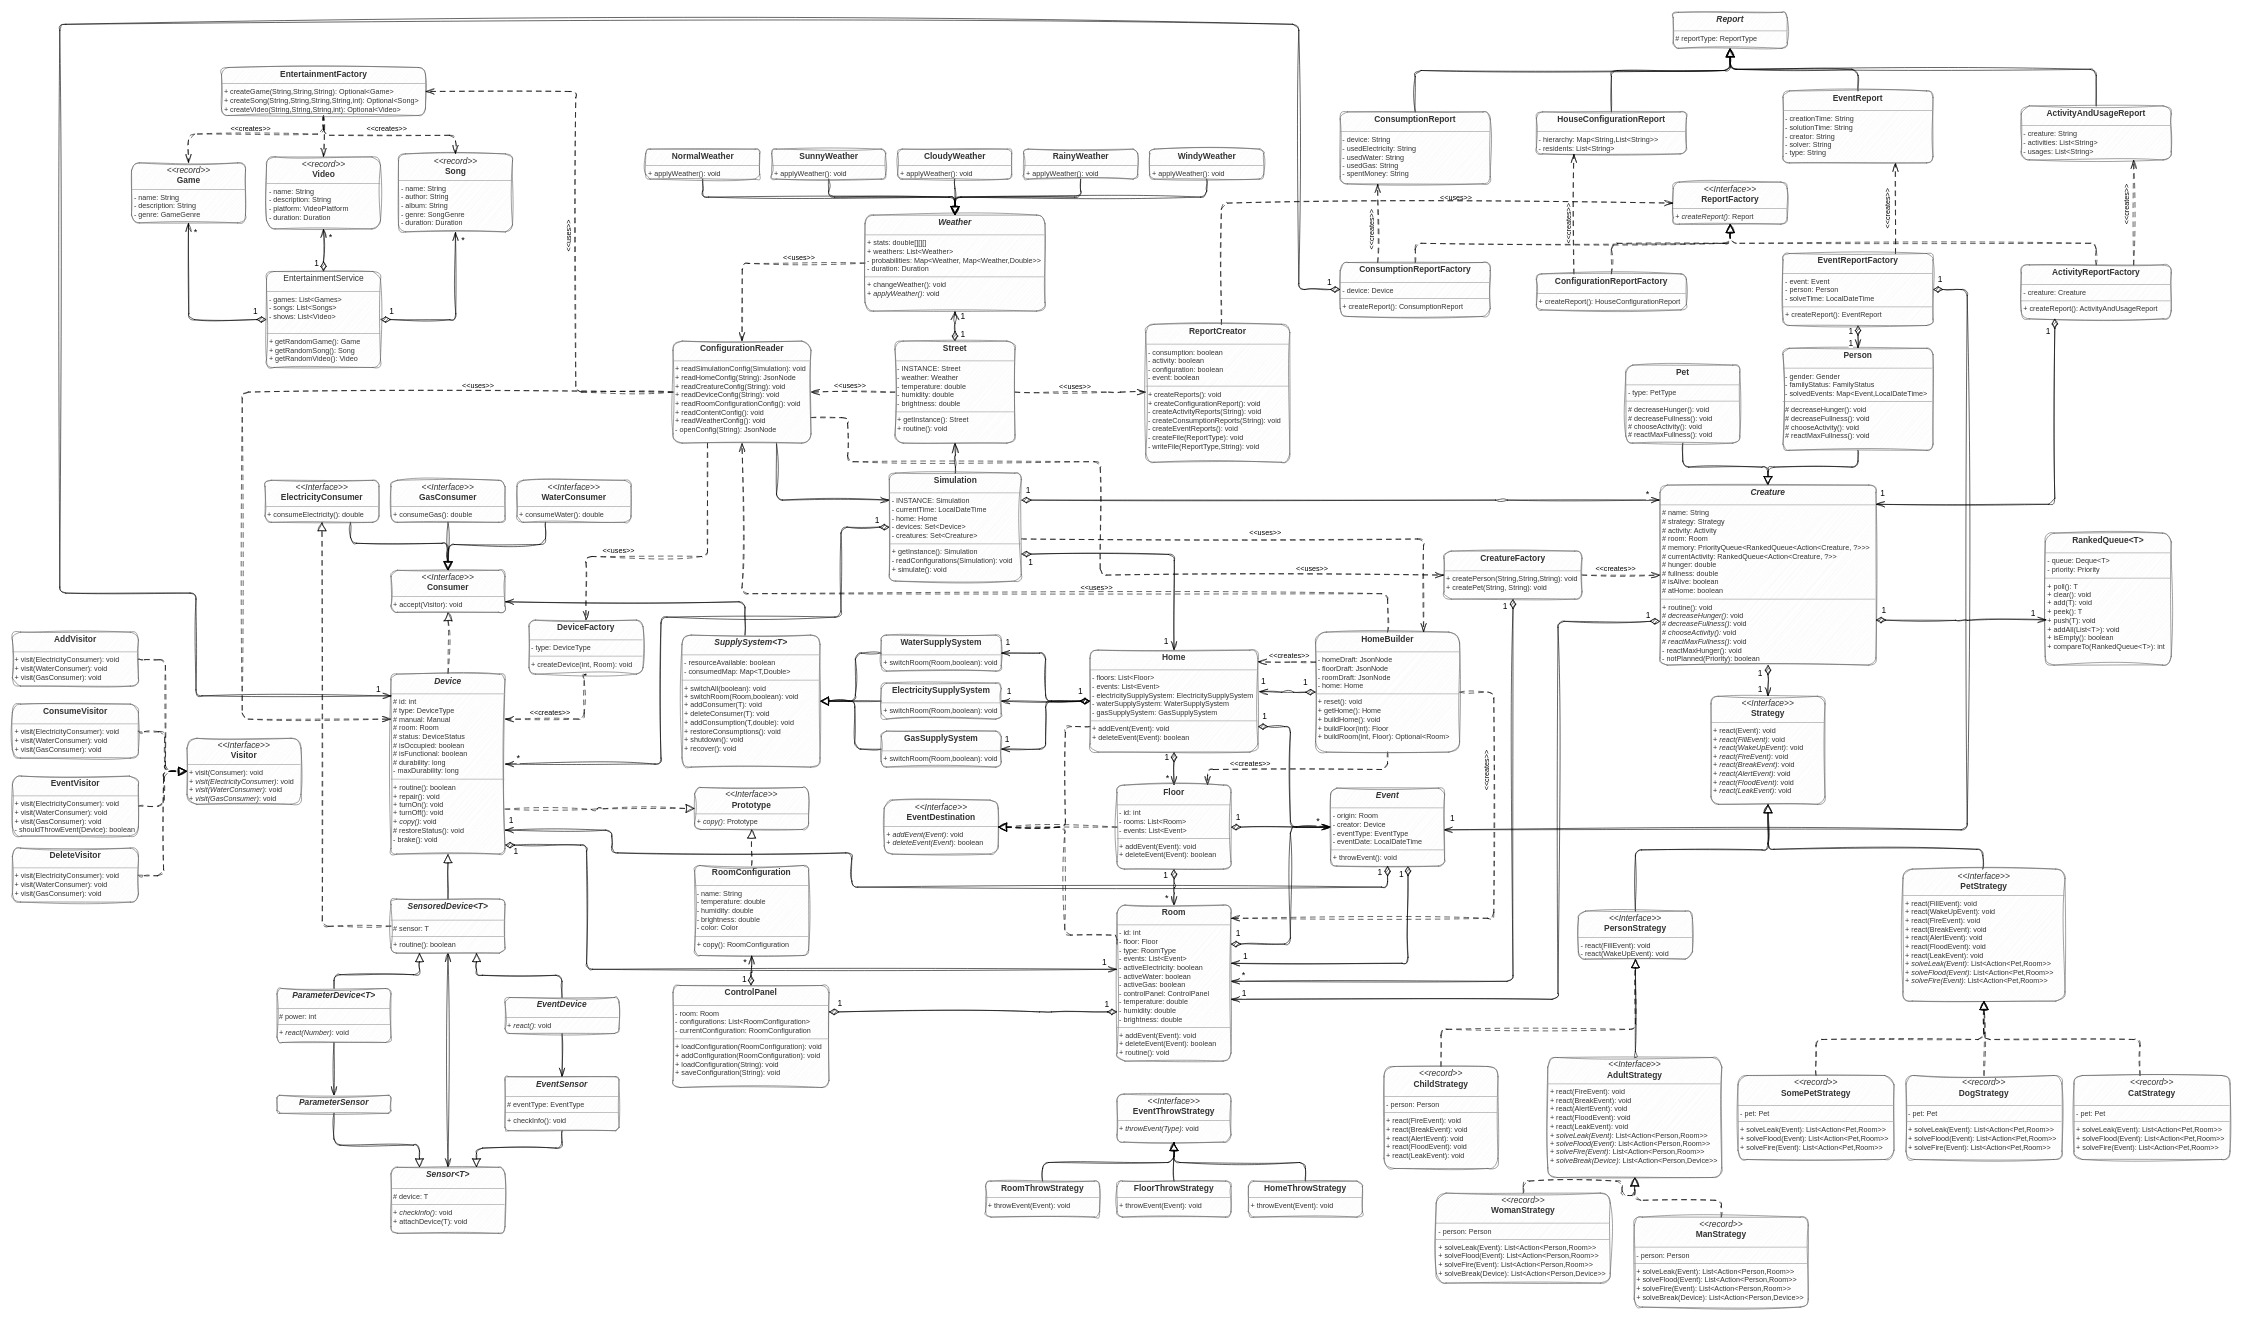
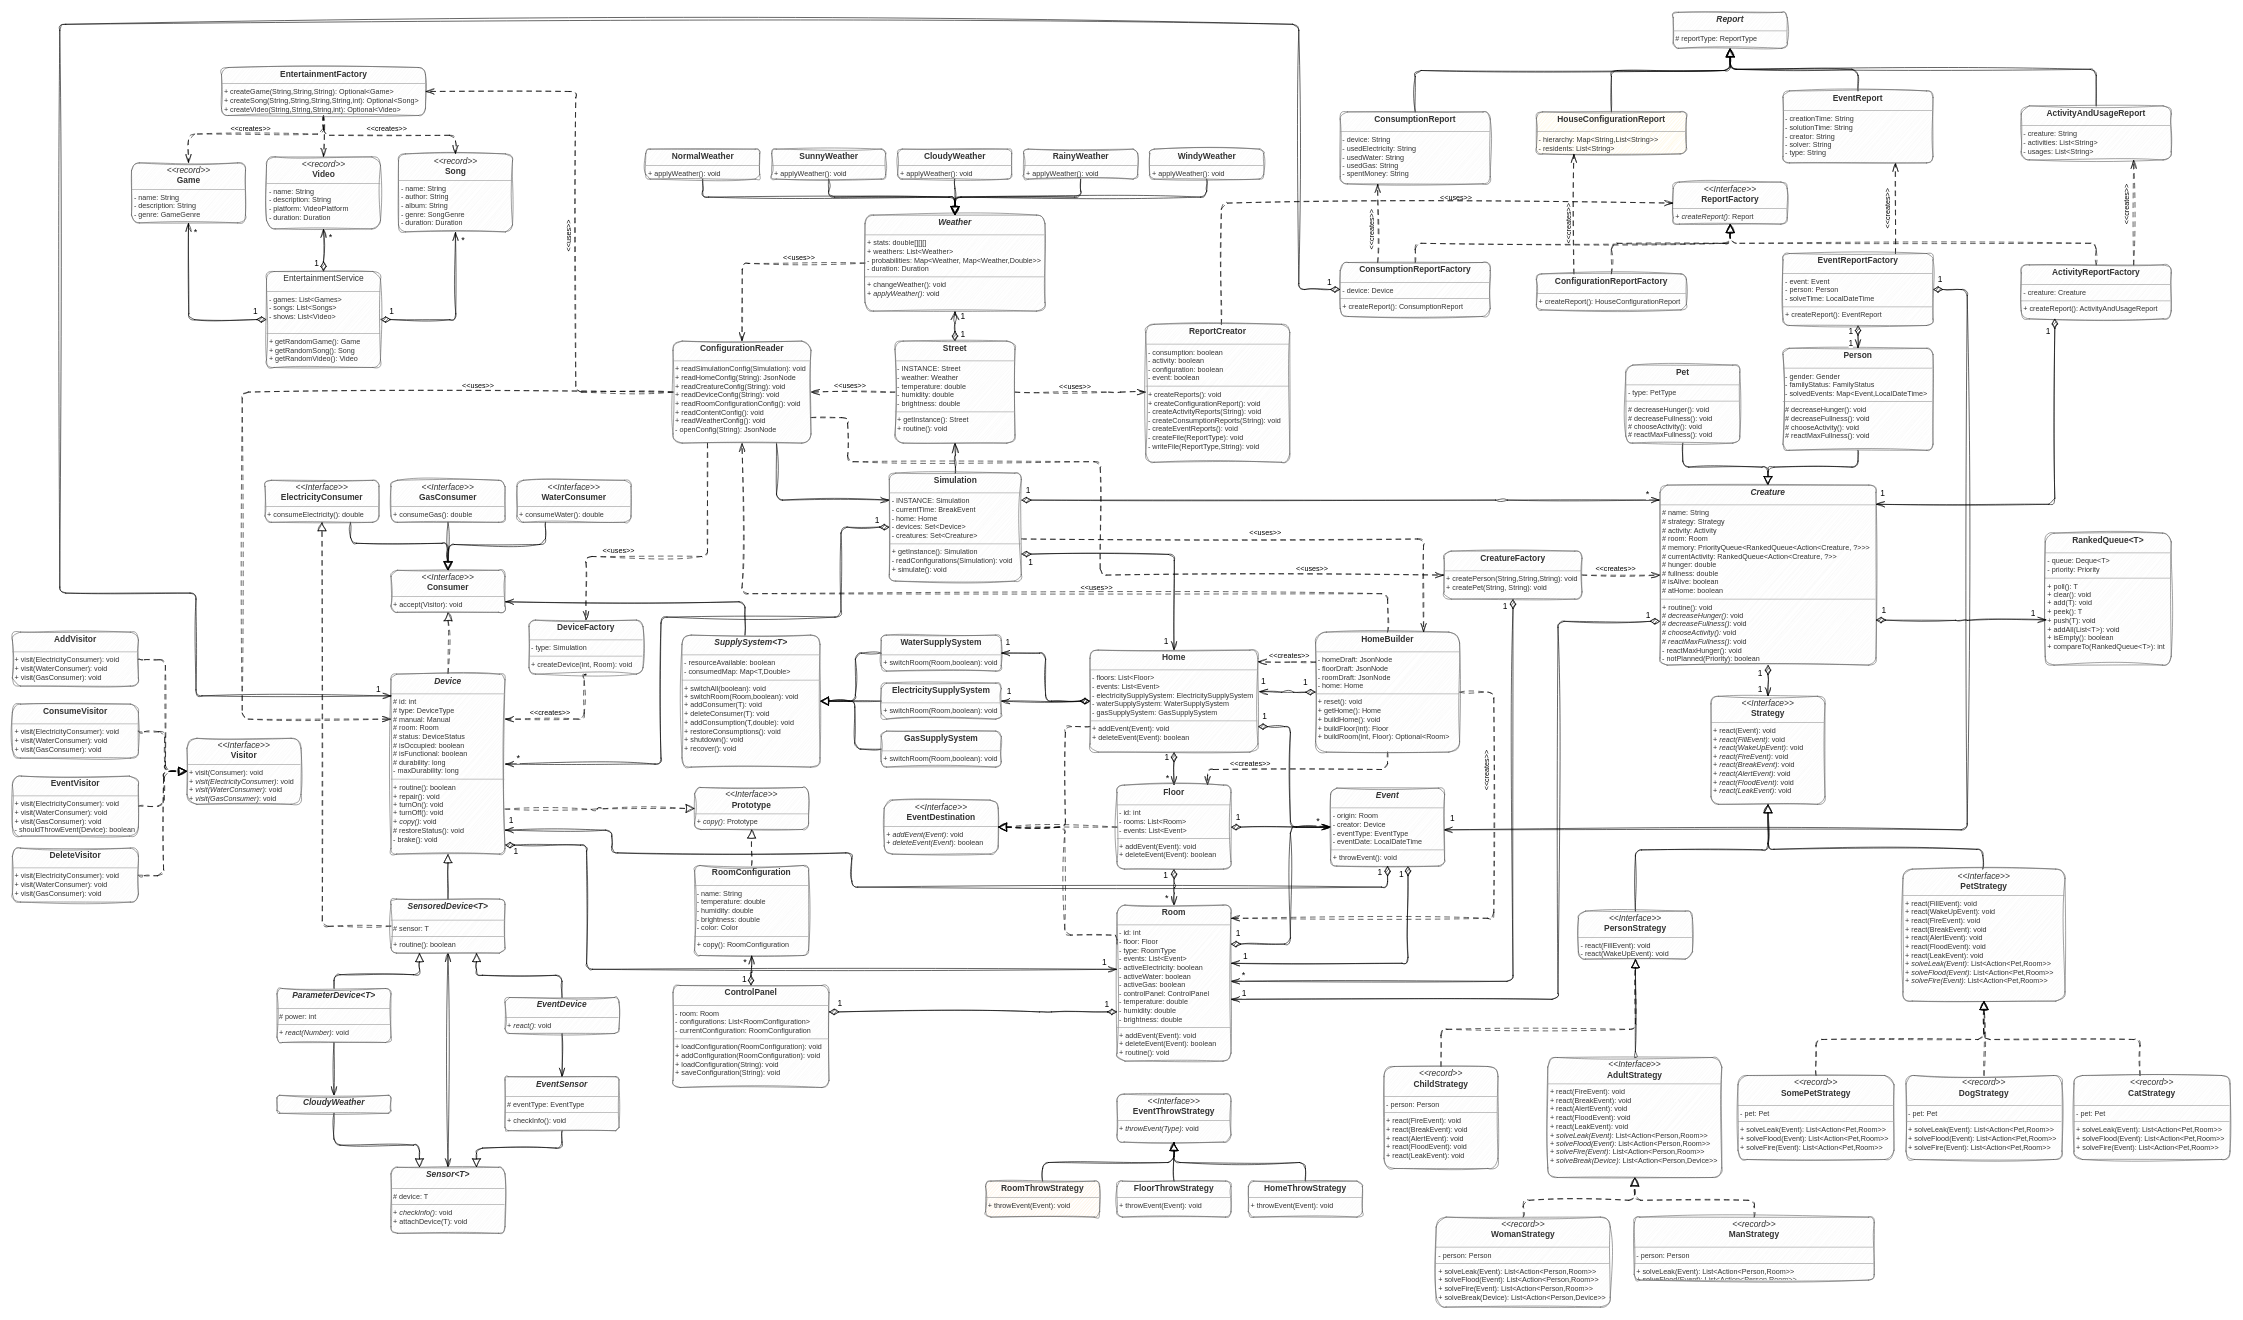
node "HouseConfigurationReport - hierarchy: Map<String,List<String>> - residents: List<String>": fillcolor #f5f5f5 -> #fff2cc
node "Simulation - INSTANCE: Simulation - currentTime: LocalDateTime - home: Home - devices: Set<Device> - creatures: Set<Creature> + getInstance(): Simulation - readConfigurations(Simulation): void + simulate(): void": label "Simulation - INSTANCE: Simulation - currentTime: LocalDateTime - home: Home - devices: Set<Device> - creatures: Set<Creature> + getInstance(): Simulation - readConfigurations(Simulation): void + simulate(): void" -> "Simulation - INSTANCE: Simulation - currentTime: BreakEvent - home: Home - devices: Set<Device> - creatures: Set<Creature> + getInstance(): Simulation - readConfigurations(Simulation): void + simulate(): void"
node "DeviceFactory - type: DeviceType + createDevice(int, Room): void": label "DeviceFactory - type: DeviceType + createDevice(int, Room): void" -> "DeviceFactory - type: Simulation + createDevice(int, Room): void"
edge "Home - floors: List<Floor> - events: List<Event> - electricitySupplySystem: ElectricitySupplySystem - waterSupplySystem: WaterSupplySystem - gasSupplySystem: GasSupplySystem + addEvent(Event): void + deleteEvent(Event): boolean" -- "GasSupplySystem + switchRoom(Room,boolean): void": removed, labels "1", "1"
node "ParameterSensor": label "ParameterSensor" -> "CloudyWeather"
node "RoomThrowStrategy + throwEvent(Event): void": fillcolor #f5f5f5 -> #ffe6cc
node "<<record>> WomanStrategy - person: Person + solveLeak(Event): List<Action<Person,Room>> + solveFlood(Event): List<Action<Person,Room>> + solveFire(Event): List<Action<Person,Room>> + solveBreak(Device): List<Action<Person,Device>>": moved (1523, 1238) -> (1523, 1262)
node "<<record>> ManStrategy - person: Person + solveLeak(Event): List<Action<Person,Room>> + solveFlood(Event): List<Action<Person,Room>> + solveFire(Event): List<Action<Person,Room>> + solveBreak(Device): List<Action<Person,Device>>": size 174x90 -> 240x63
